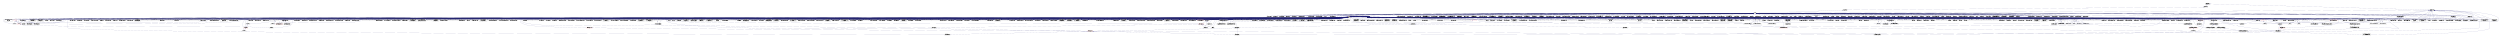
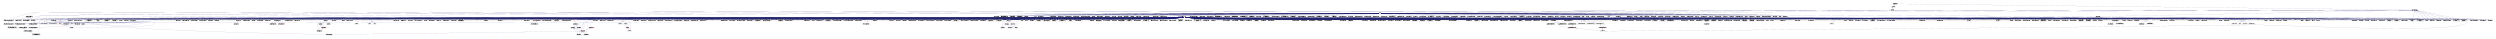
node "remote_dataflow.cpp": removed
